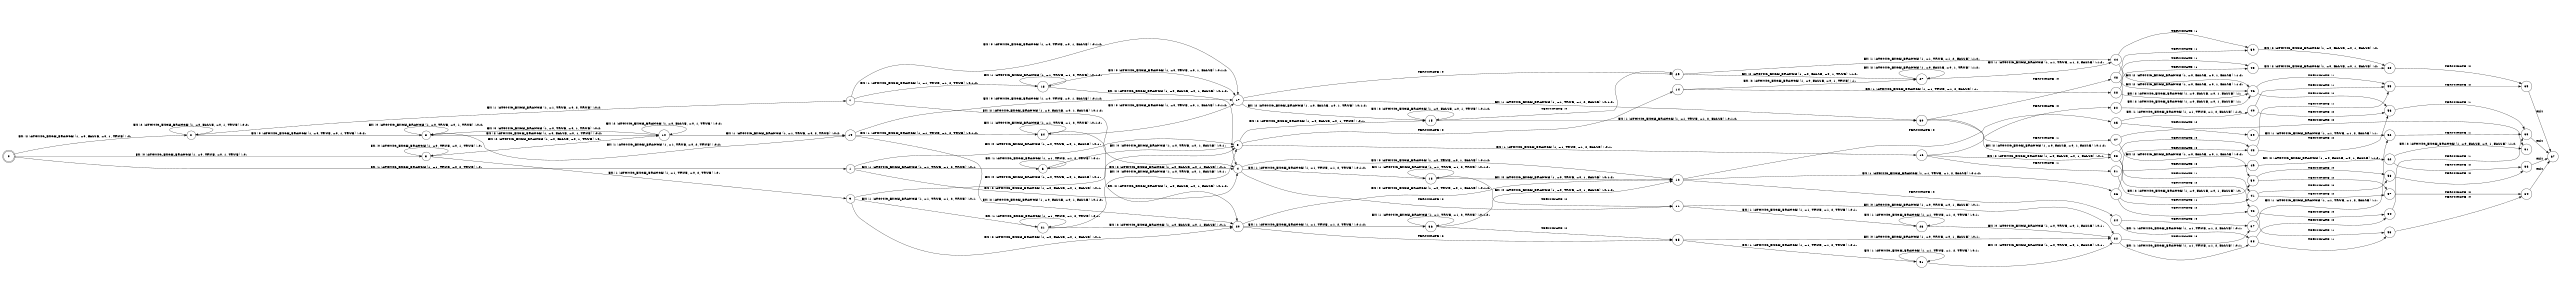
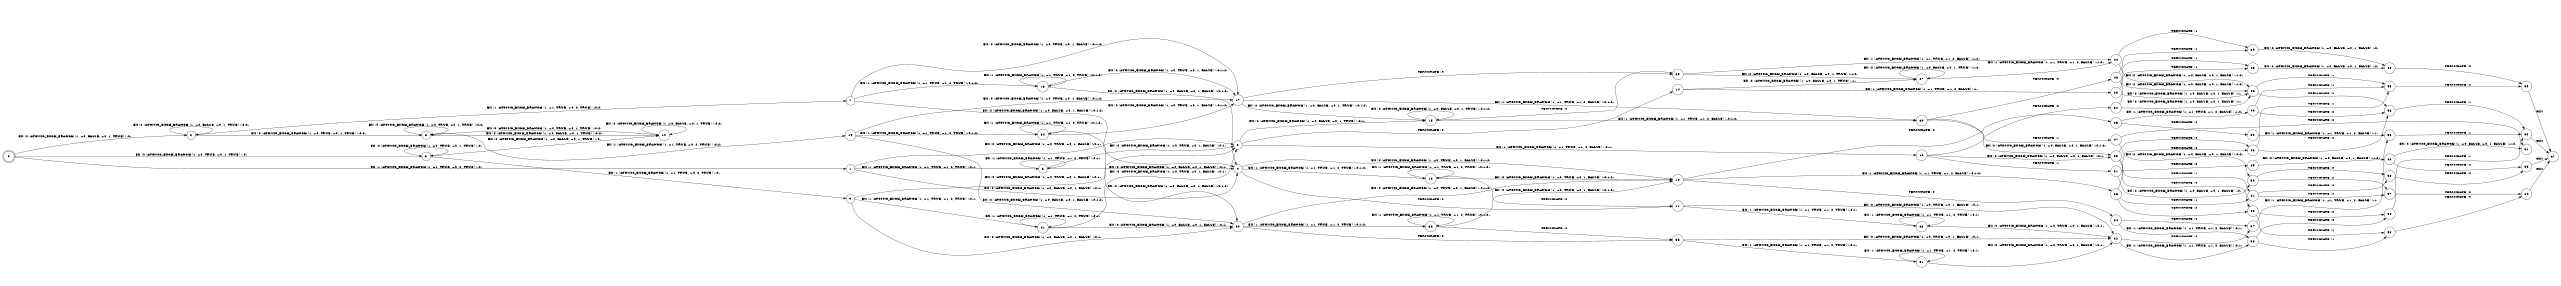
edge "10" -> "19": removed, label "EX !1 !ATOMIC_EXCH_BRANCH (1, +1, TRUE, +0, 2, TRUE) !:0:2:"
